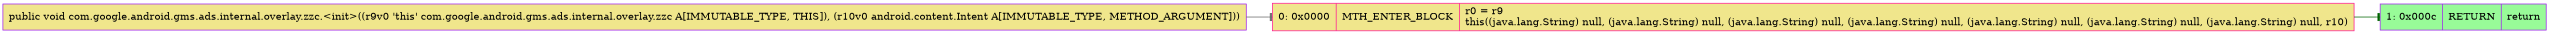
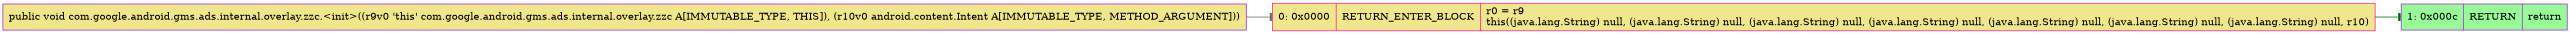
node "0: 0x0000": text "MTH_ENTER_BLOCK" -> "RETURN_ENTER_BLOCK"
